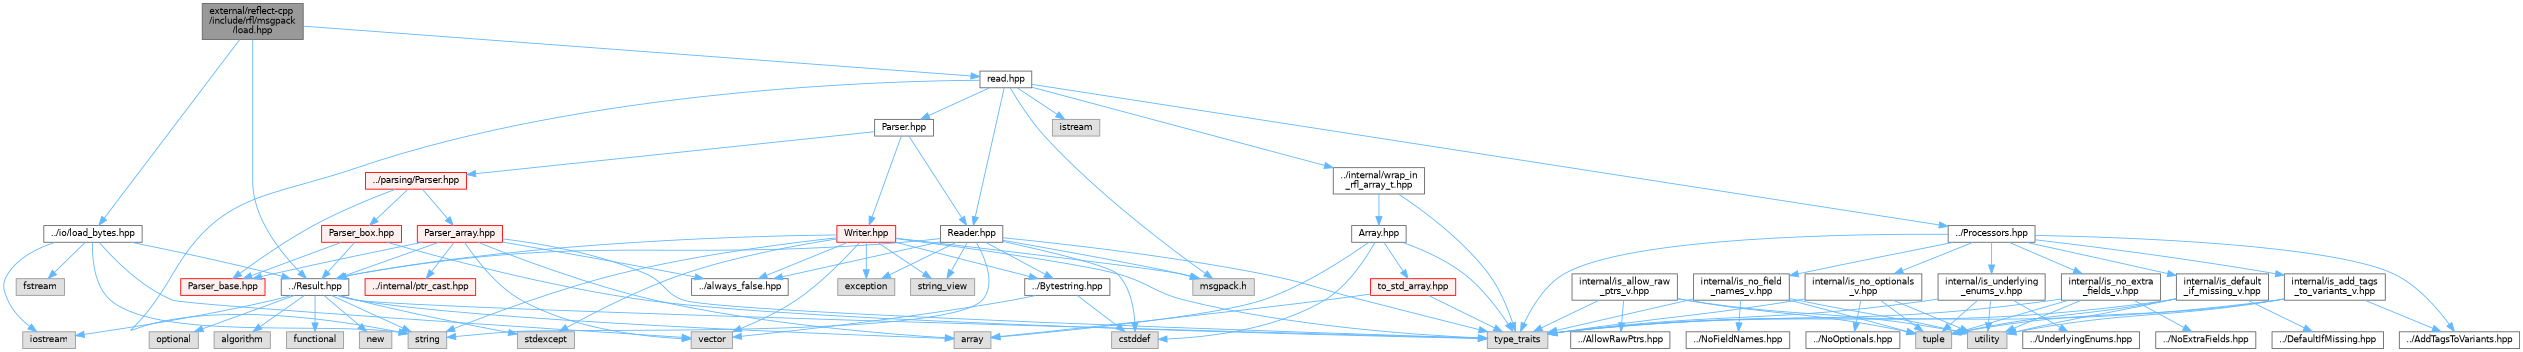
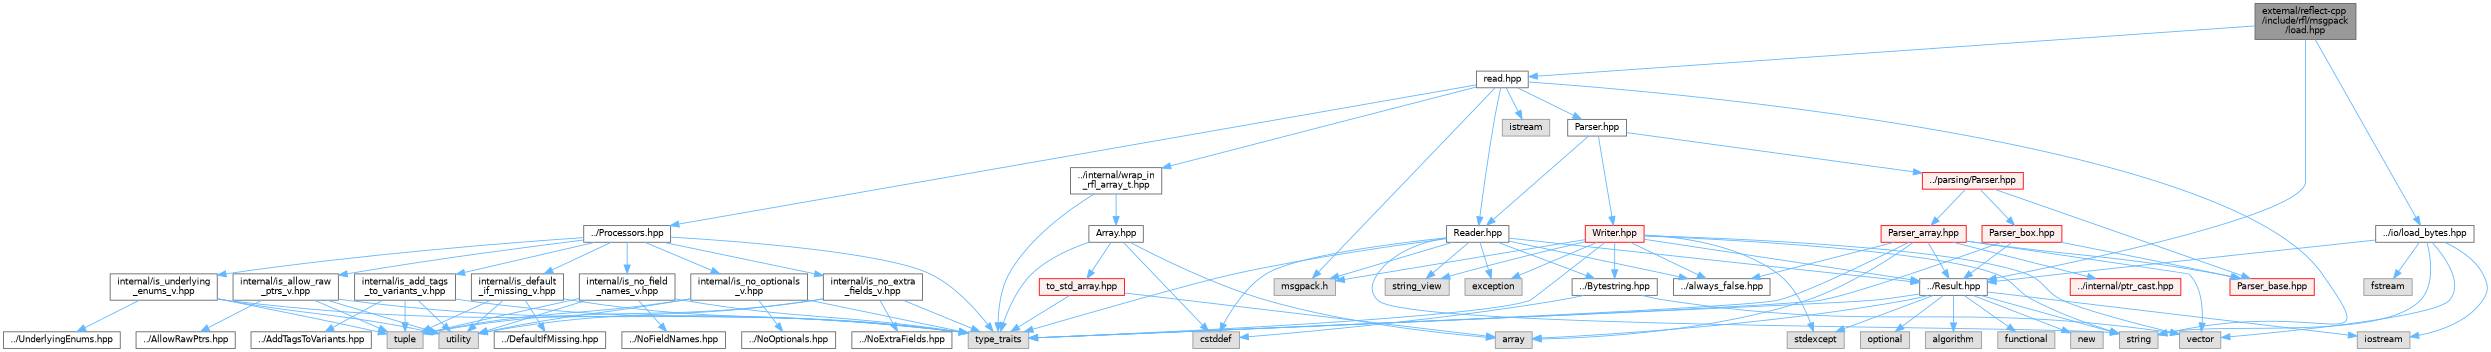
edge "../Processors.hpp" -> "../AddTagsToVariants.hpp": now "../Processors.hpp" -> "internal/is_allow_raw _ptrs_v.hpp"
